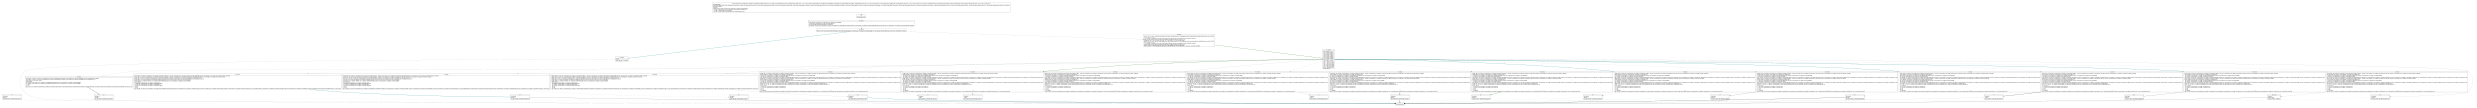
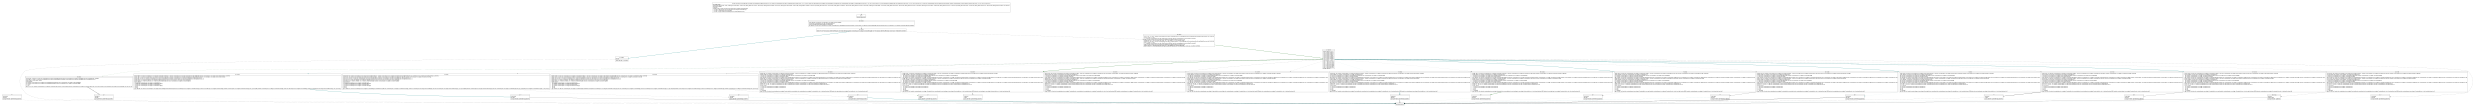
node "73: ?": removed
